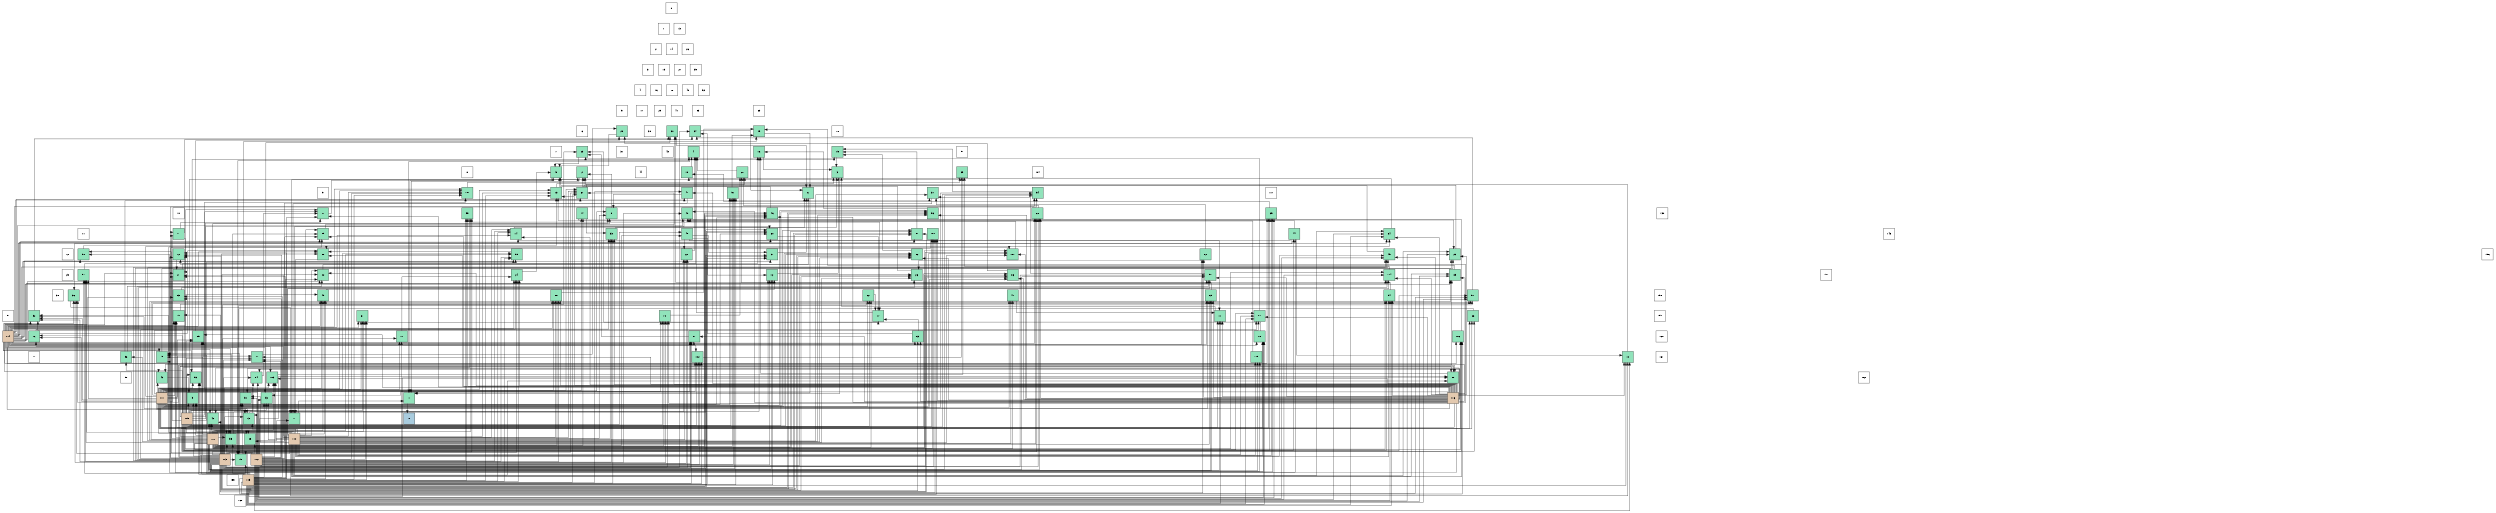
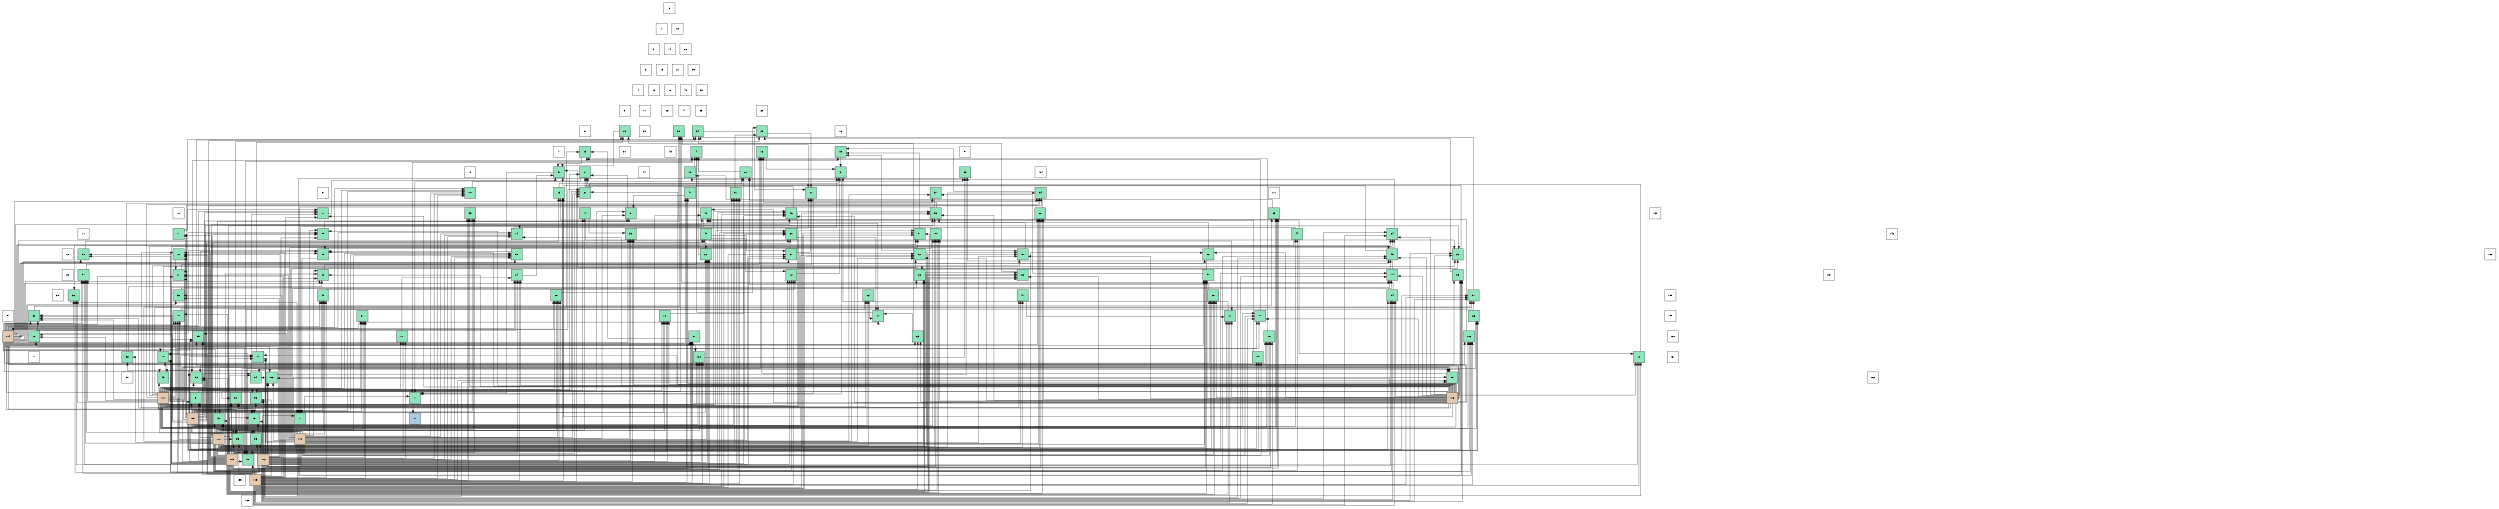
edge "82" -> "37": now "82" -> "56"
edge "114" -> "61": reversed
edge "73" -> "85": now "110" -> "85"
edge "115" -> "22": added
